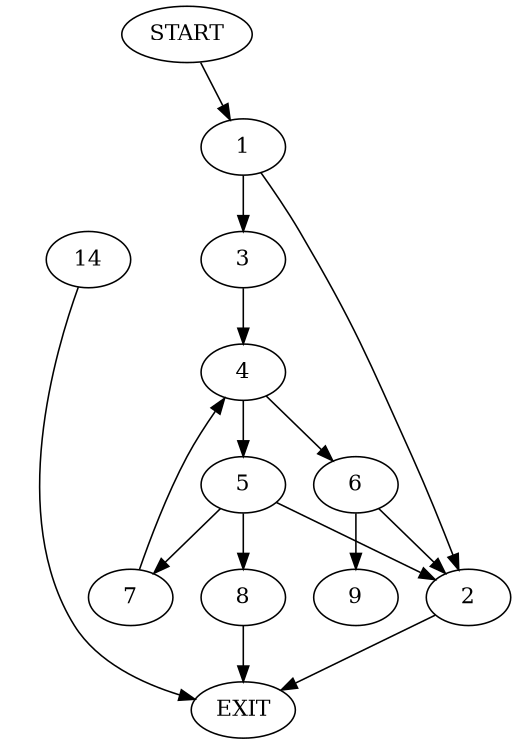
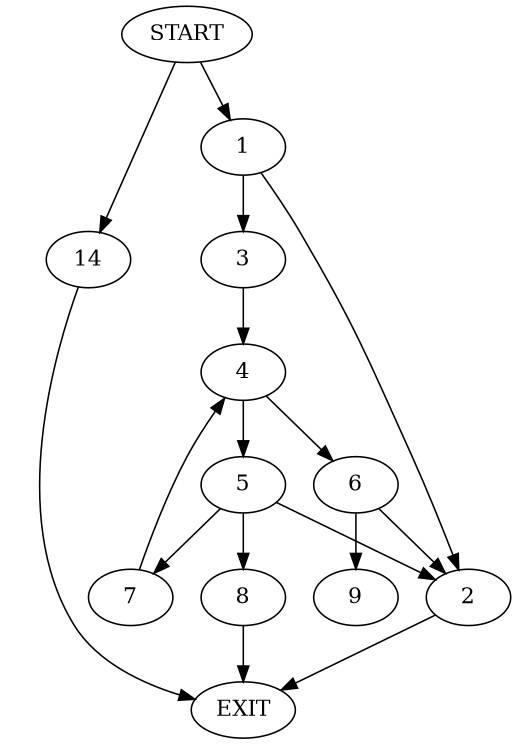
edge "START" -> "14": added
